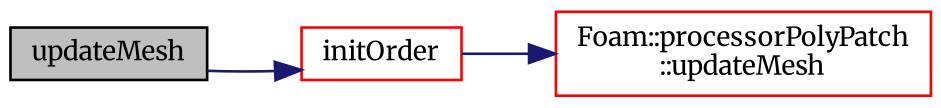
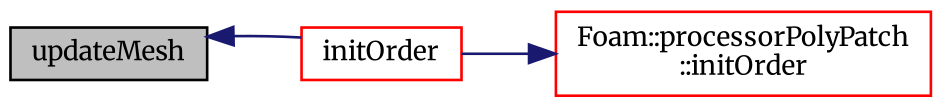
node "Foam::processorPolyPatch ::updateMesh": label "Foam::processorPolyPatch ::updateMesh" -> "Foam::processorPolyPatch ::initOrder"
edge "updateMesh" -> "initOrder": reversed
